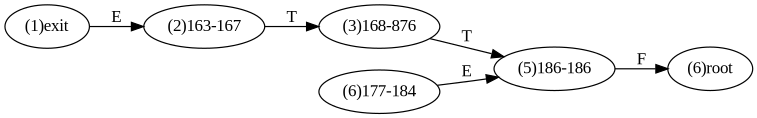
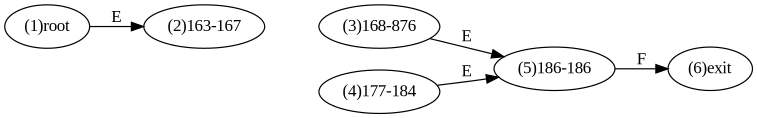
node "(1)exit": label "(1)exit" -> "(1)root"
edge "(2)163-167" -> "(3)168-876": removed, label "T"
edge "(3)168-876" -> "(5)186-186": label "T" -> "E"
node "(6)root": label "(6)root" -> "(6)exit"
node "(6)177-184": label "(6)177-184" -> "(4)177-184"
